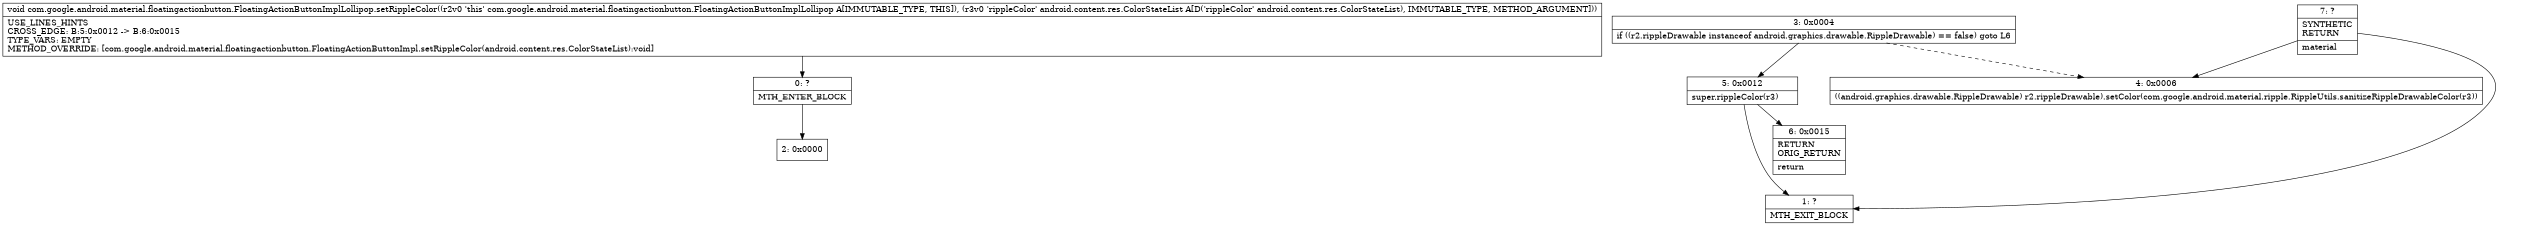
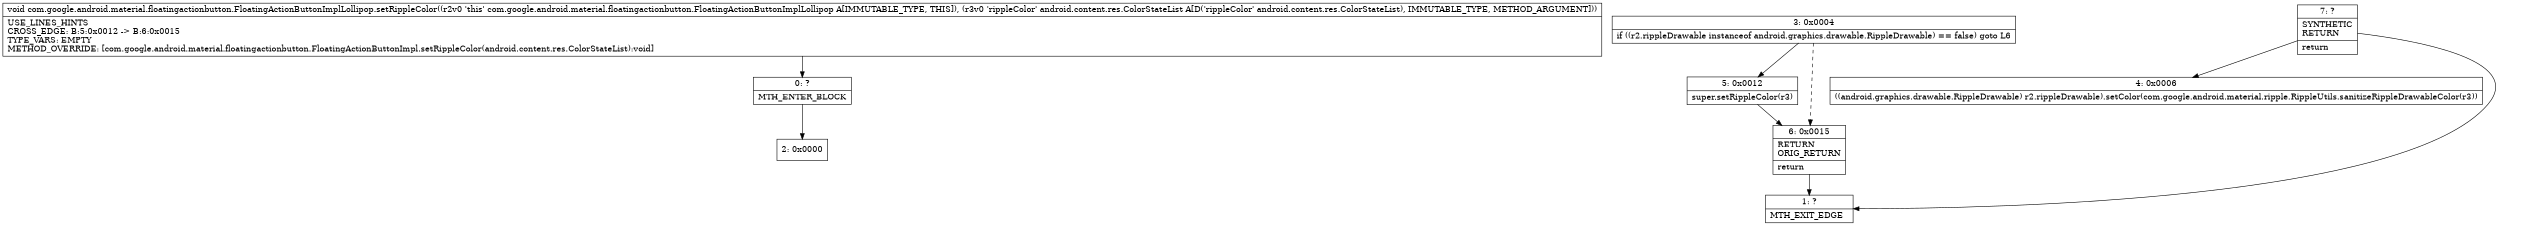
node "7: ?": text "material" -> "return"
edge "3: 0x0004" -> "4: 0x0006": now "3: 0x0004" -> "6: 0x0015"
node "5: 0x0012": text "super.rippleColor(r3)" -> "super.setRippleColor(r3)"
edge "5: 0x0012" -> "1: ?": now "6: 0x0015" -> "1: ?"
node "1: ?": text "MTH_EXIT_BLOCK" -> "MTH_EXIT_EDGE"
